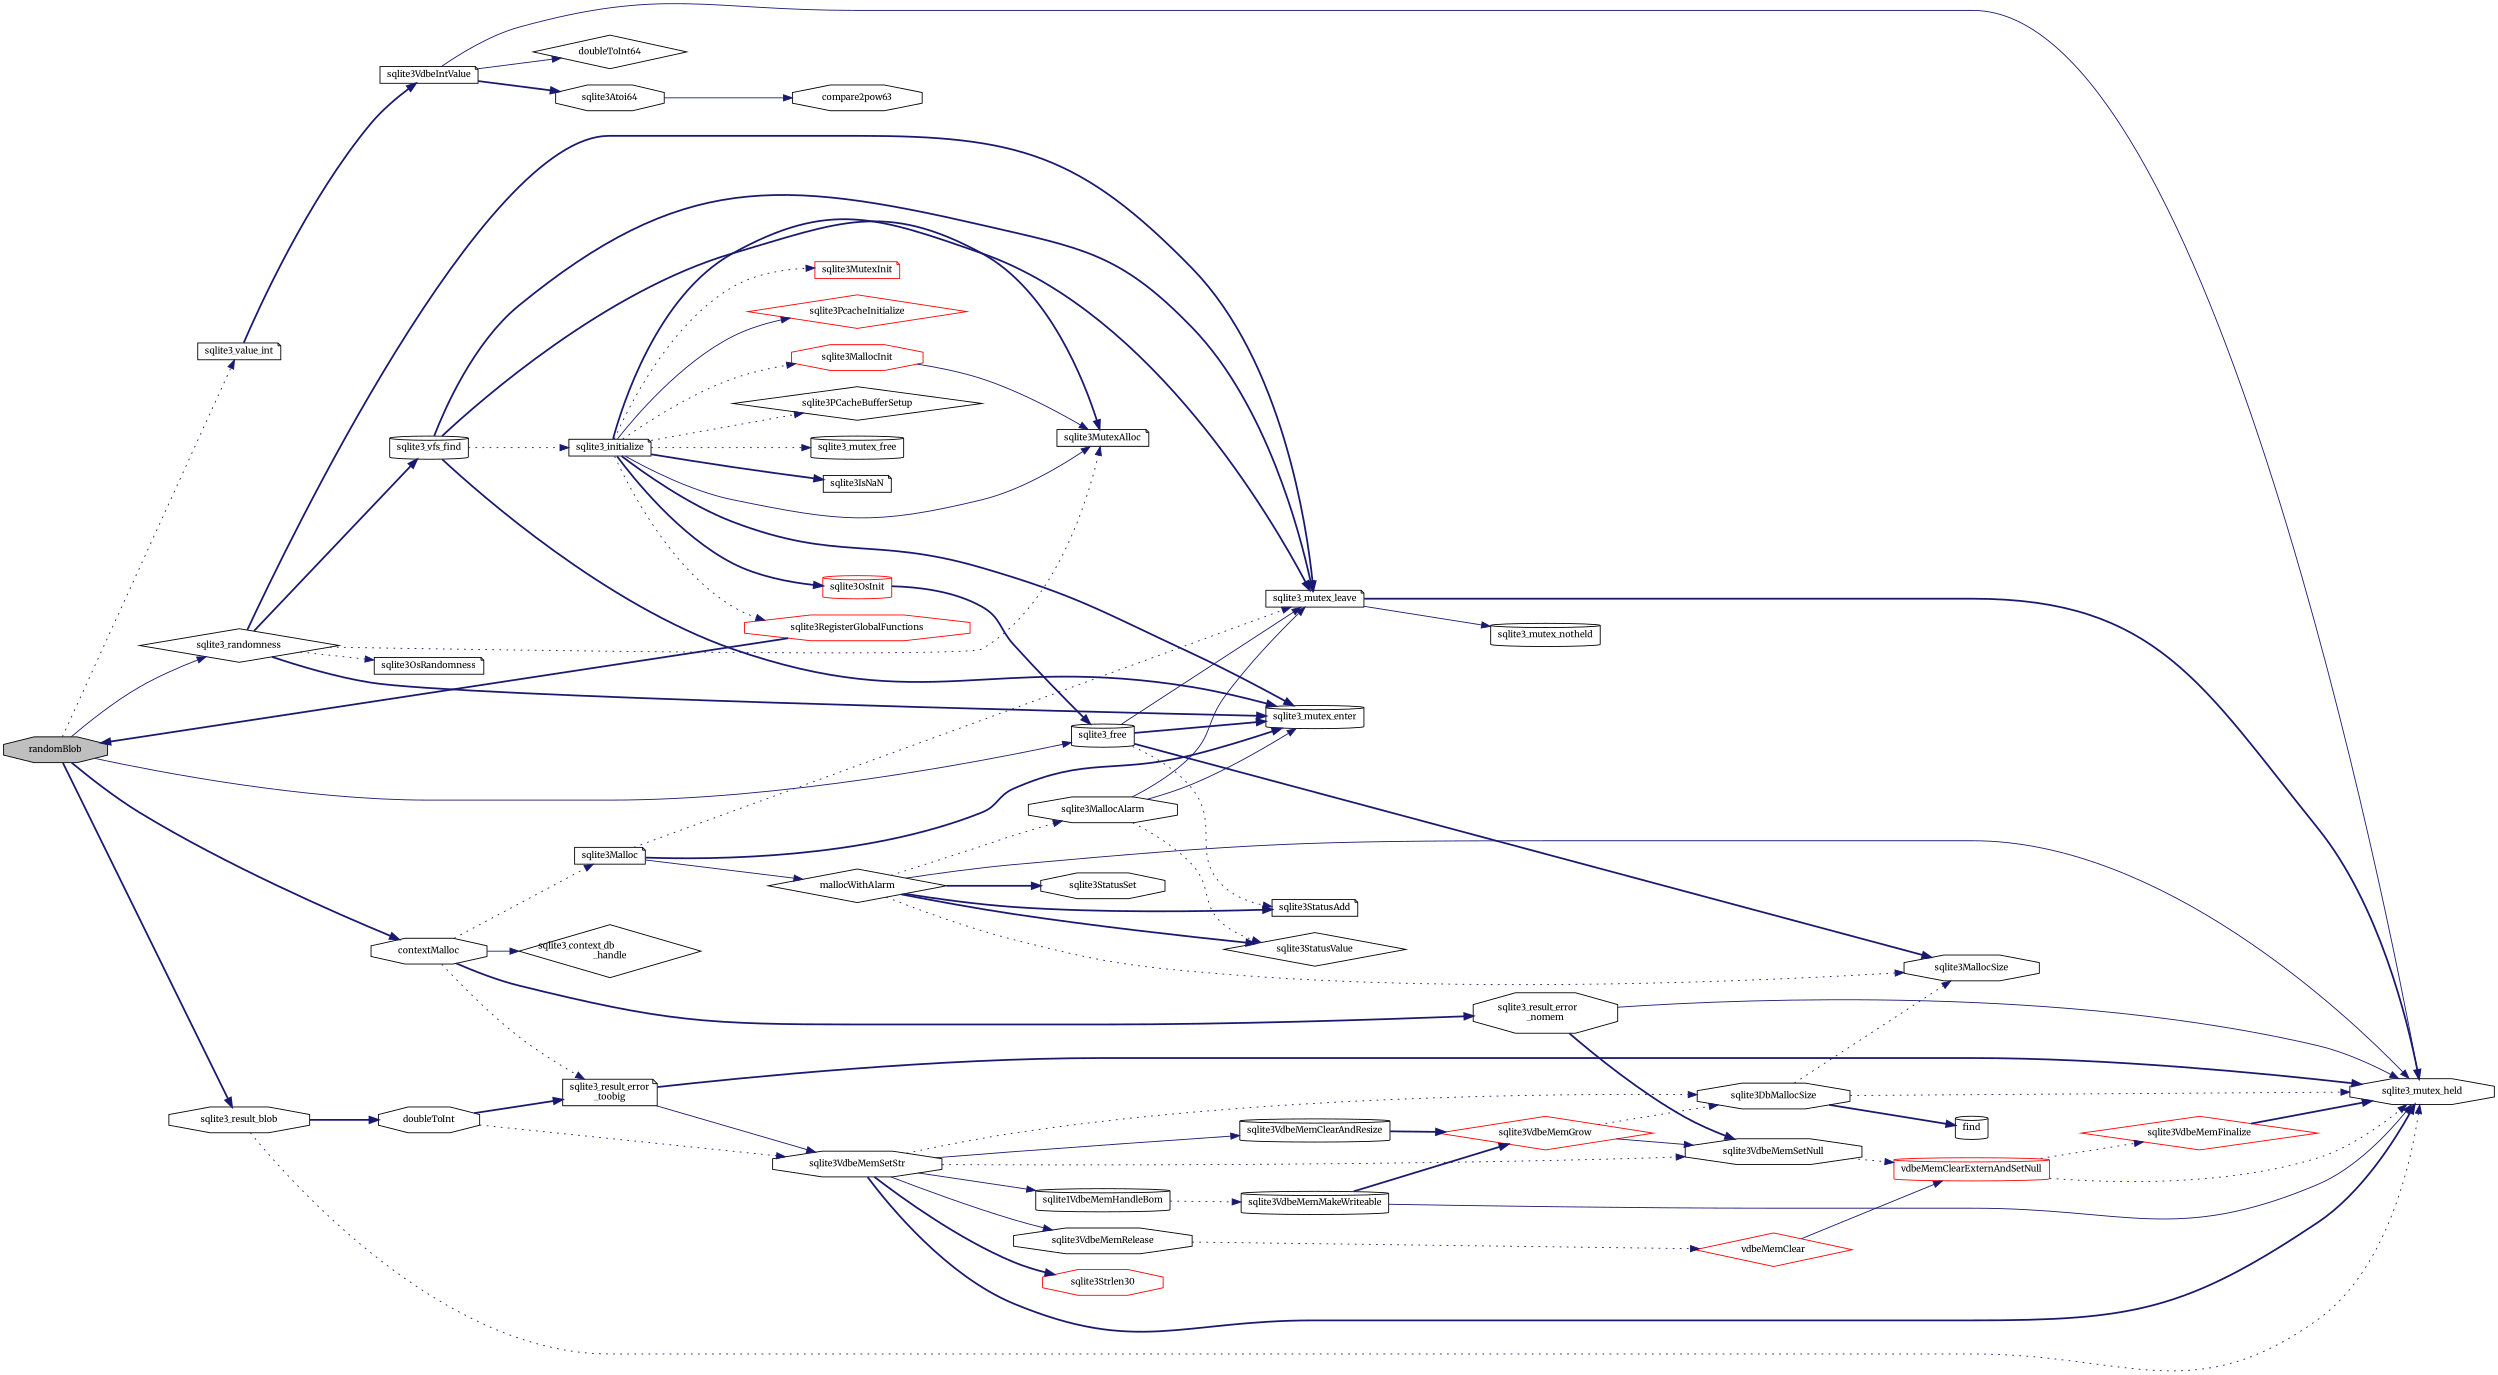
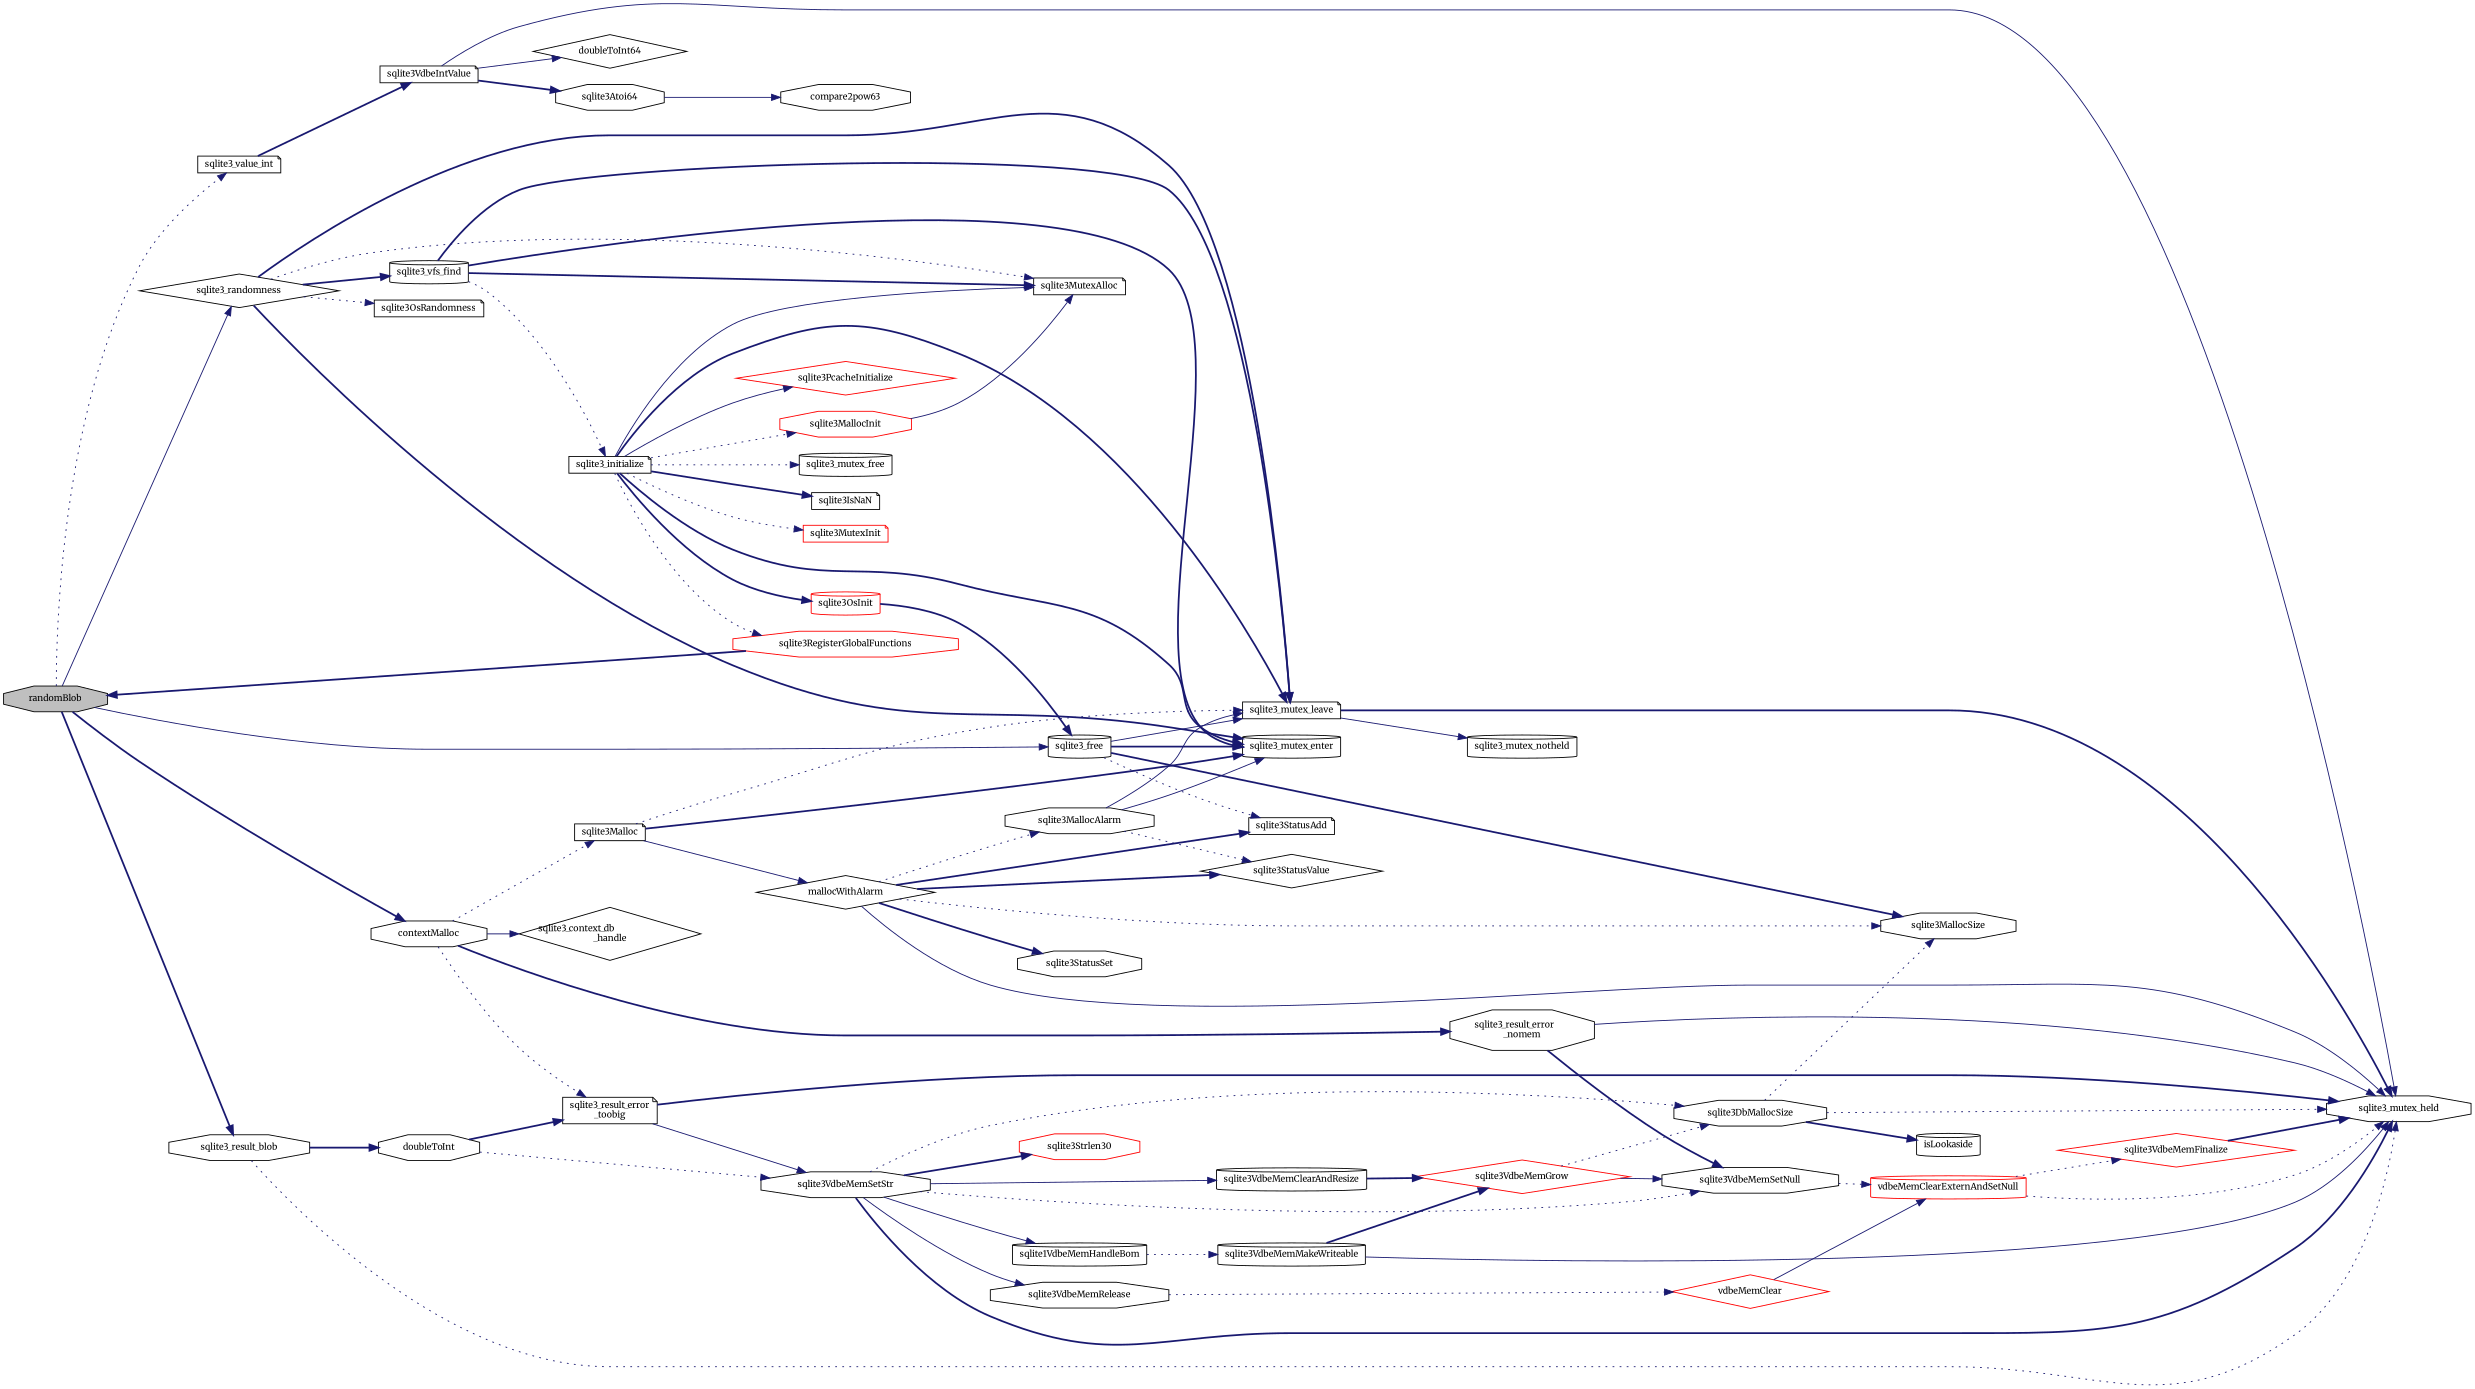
node "sqlite3PCacheBufferSetup": removed
node "find": label "find" -> "isLookaside"
